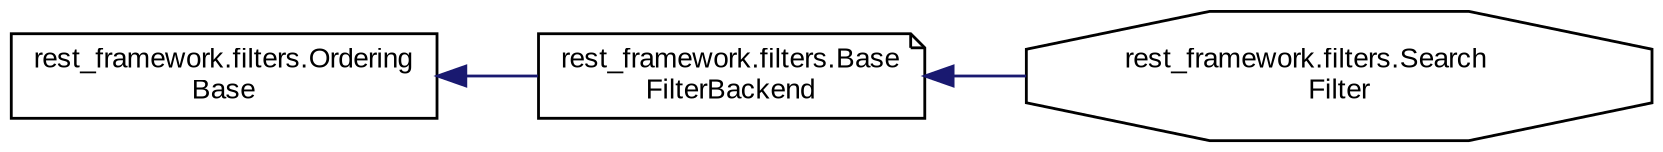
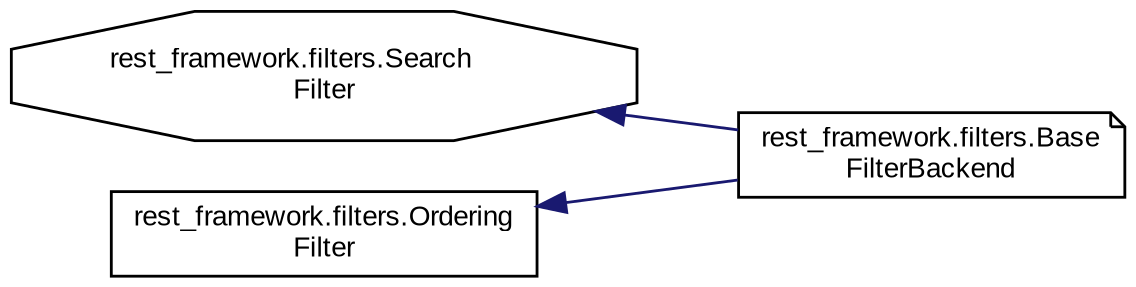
node "rest_framework.filters.Ordering Base": label "rest_framework.filters.Ordering Base" -> "rest_framework.filters.Ordering Filter"
edge "rest_framework.filters.Search Filter" -> "rest_framework.filters.Base FilterBackend": reversed
